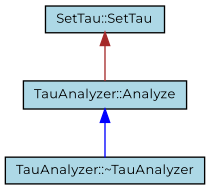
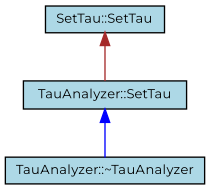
node "TauAnalyzer::Analyze": label "TauAnalyzer::Analyze" -> "TauAnalyzer::SetTau"
